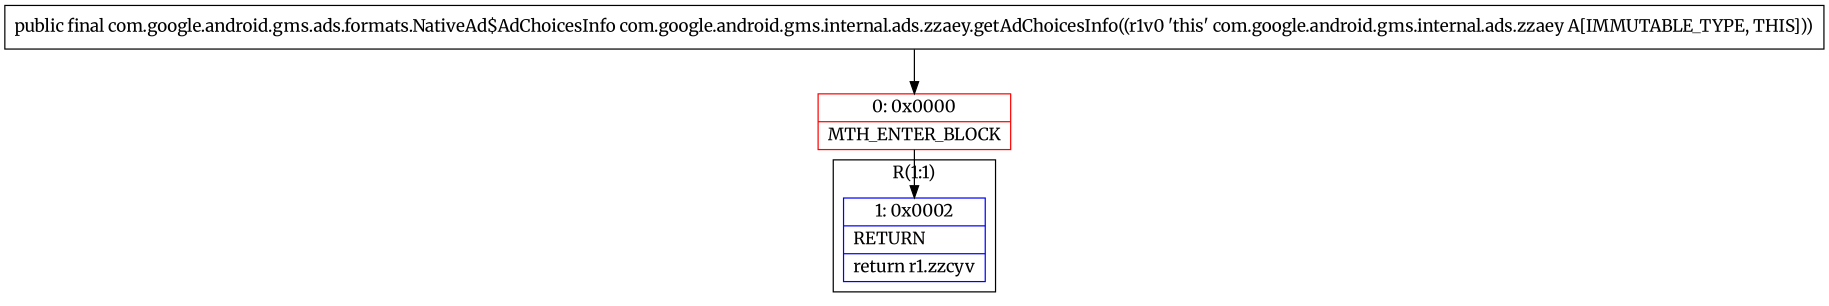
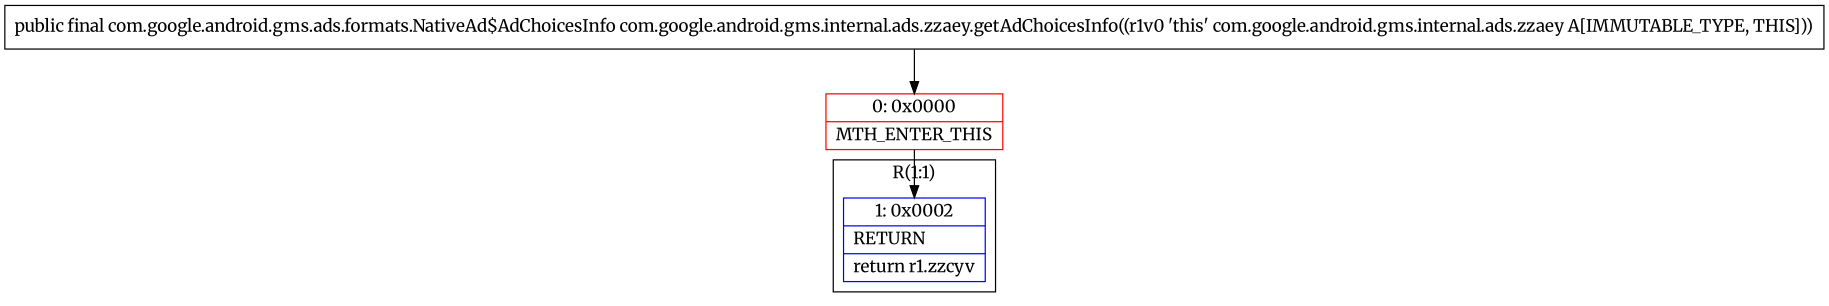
node "0: 0x0000": text "MTH_ENTER_BLOCK" -> "MTH_ENTER_THIS"
